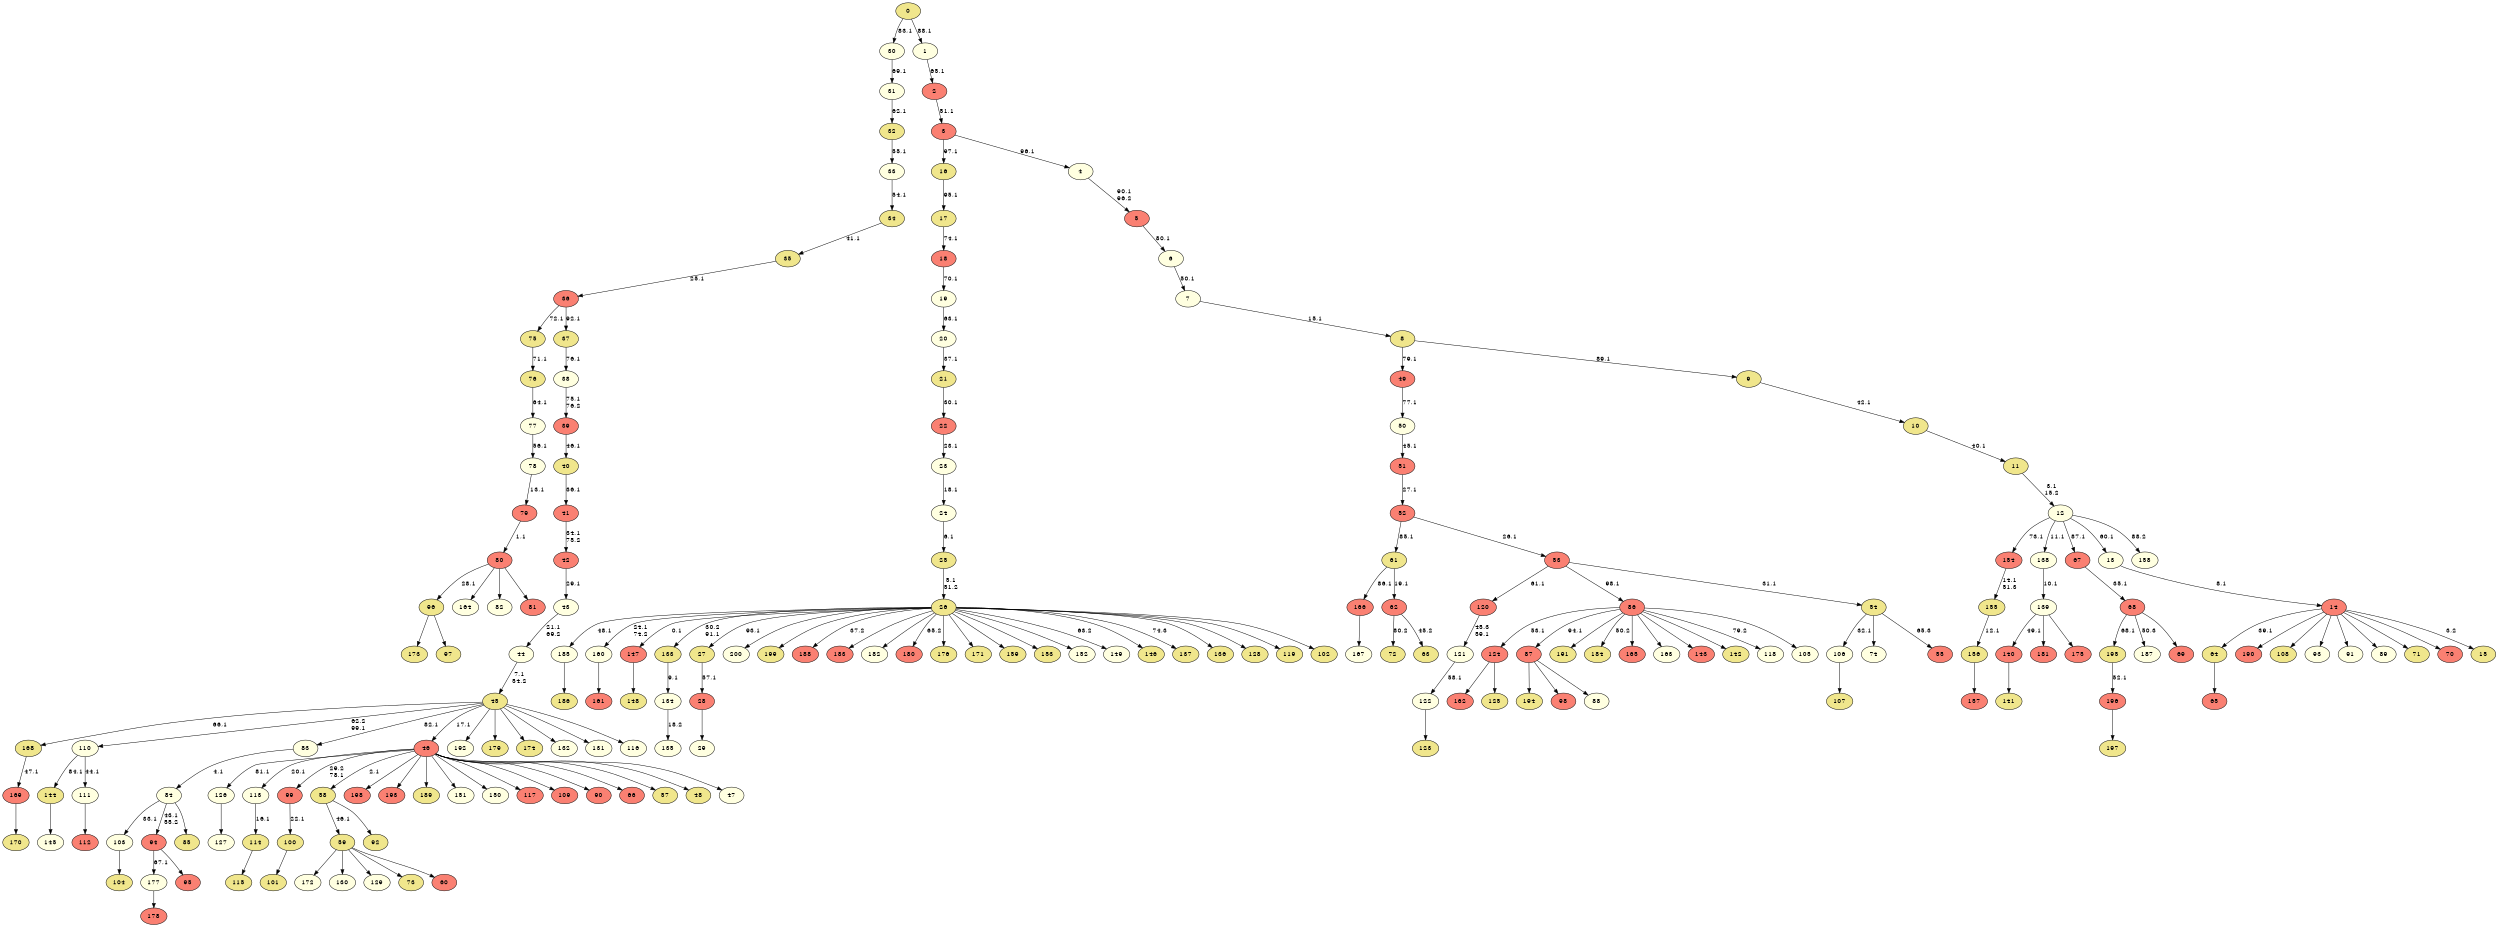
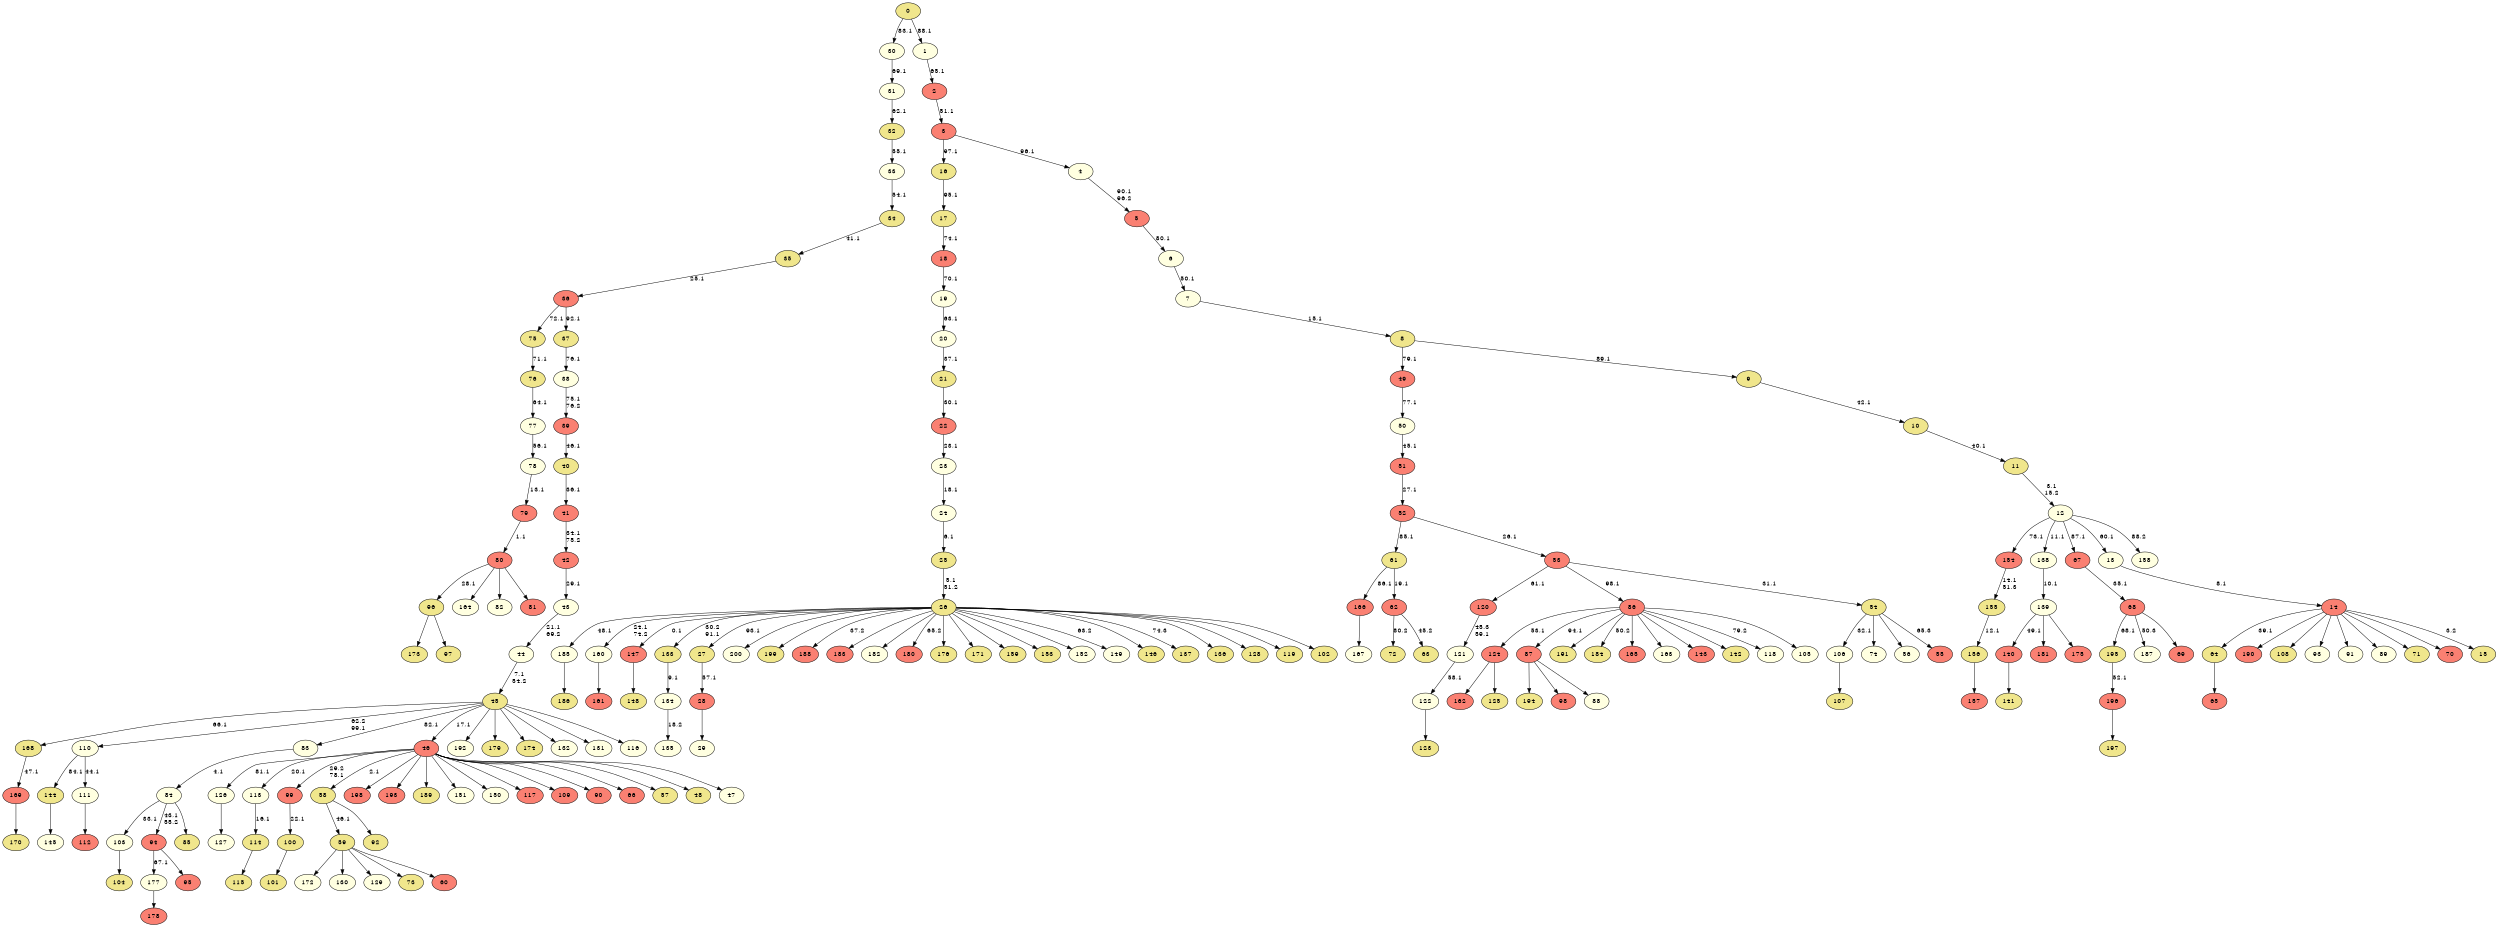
node "56": added
